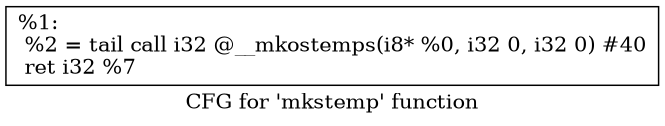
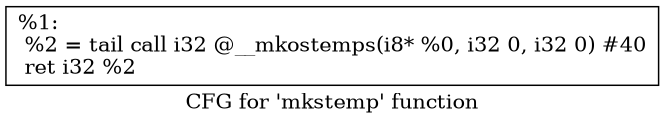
node "%1:": text "ret i32 %7" -> "ret i32 %2"
